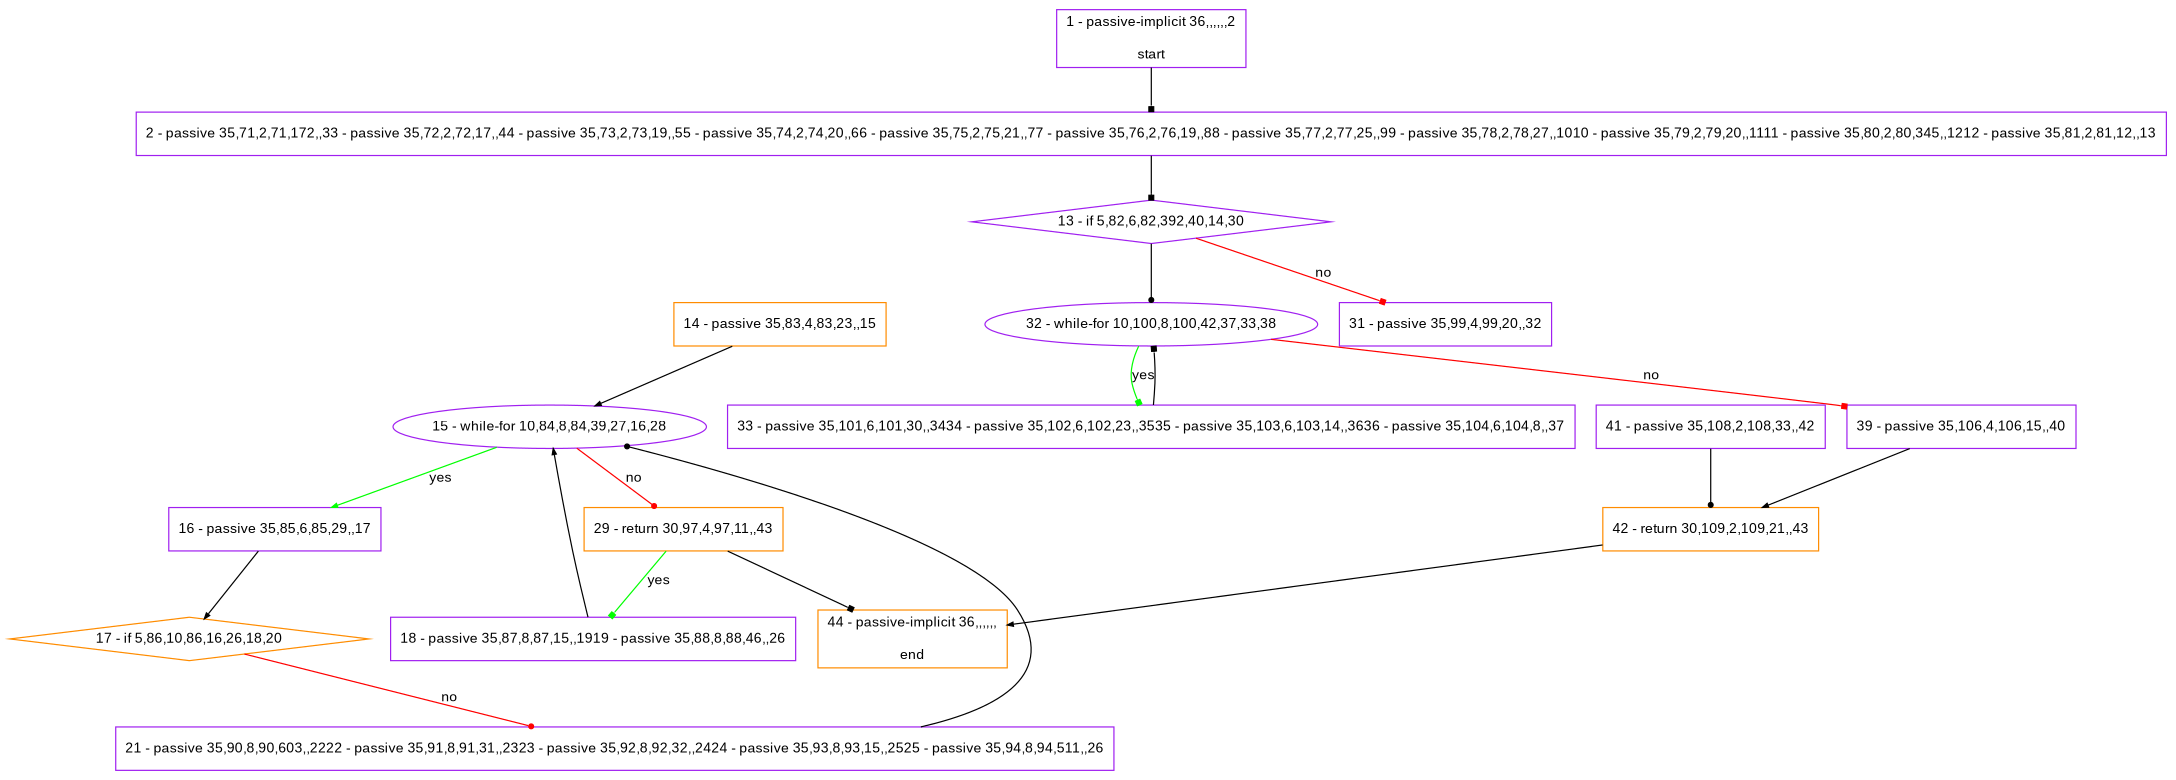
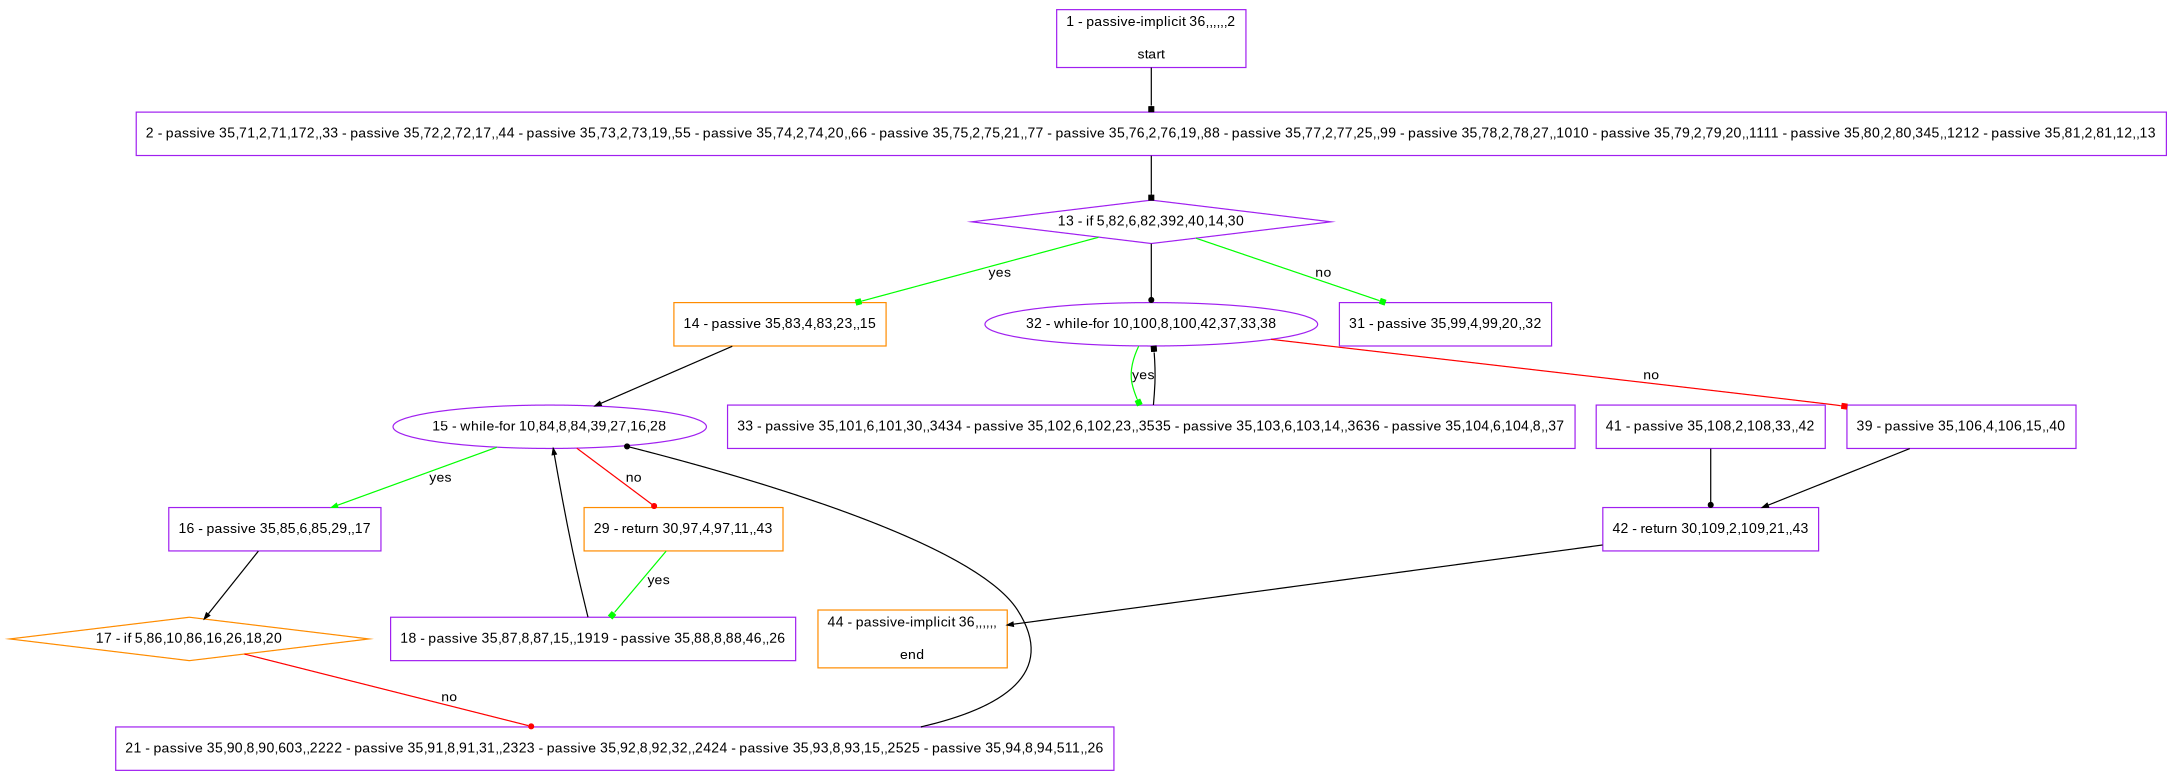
edge "13 - if 5,82,6,82,392,40,14,30" -> "14 - passive 35,83,4,83,23,,15": added, label "yes"
edge "13 - if 5,82,6,82,392,40,14,30" -> "31 - passive 35,99,4,99,20,,32": color #ff0000 -> #00ff00
node "42 - return 30,109,2,109,21,,43": color darkorange -> purple
edge "29 - return 30,97,4,97,11,,43" -> "44 - passive-implicit 36,,,,,, end": removed
